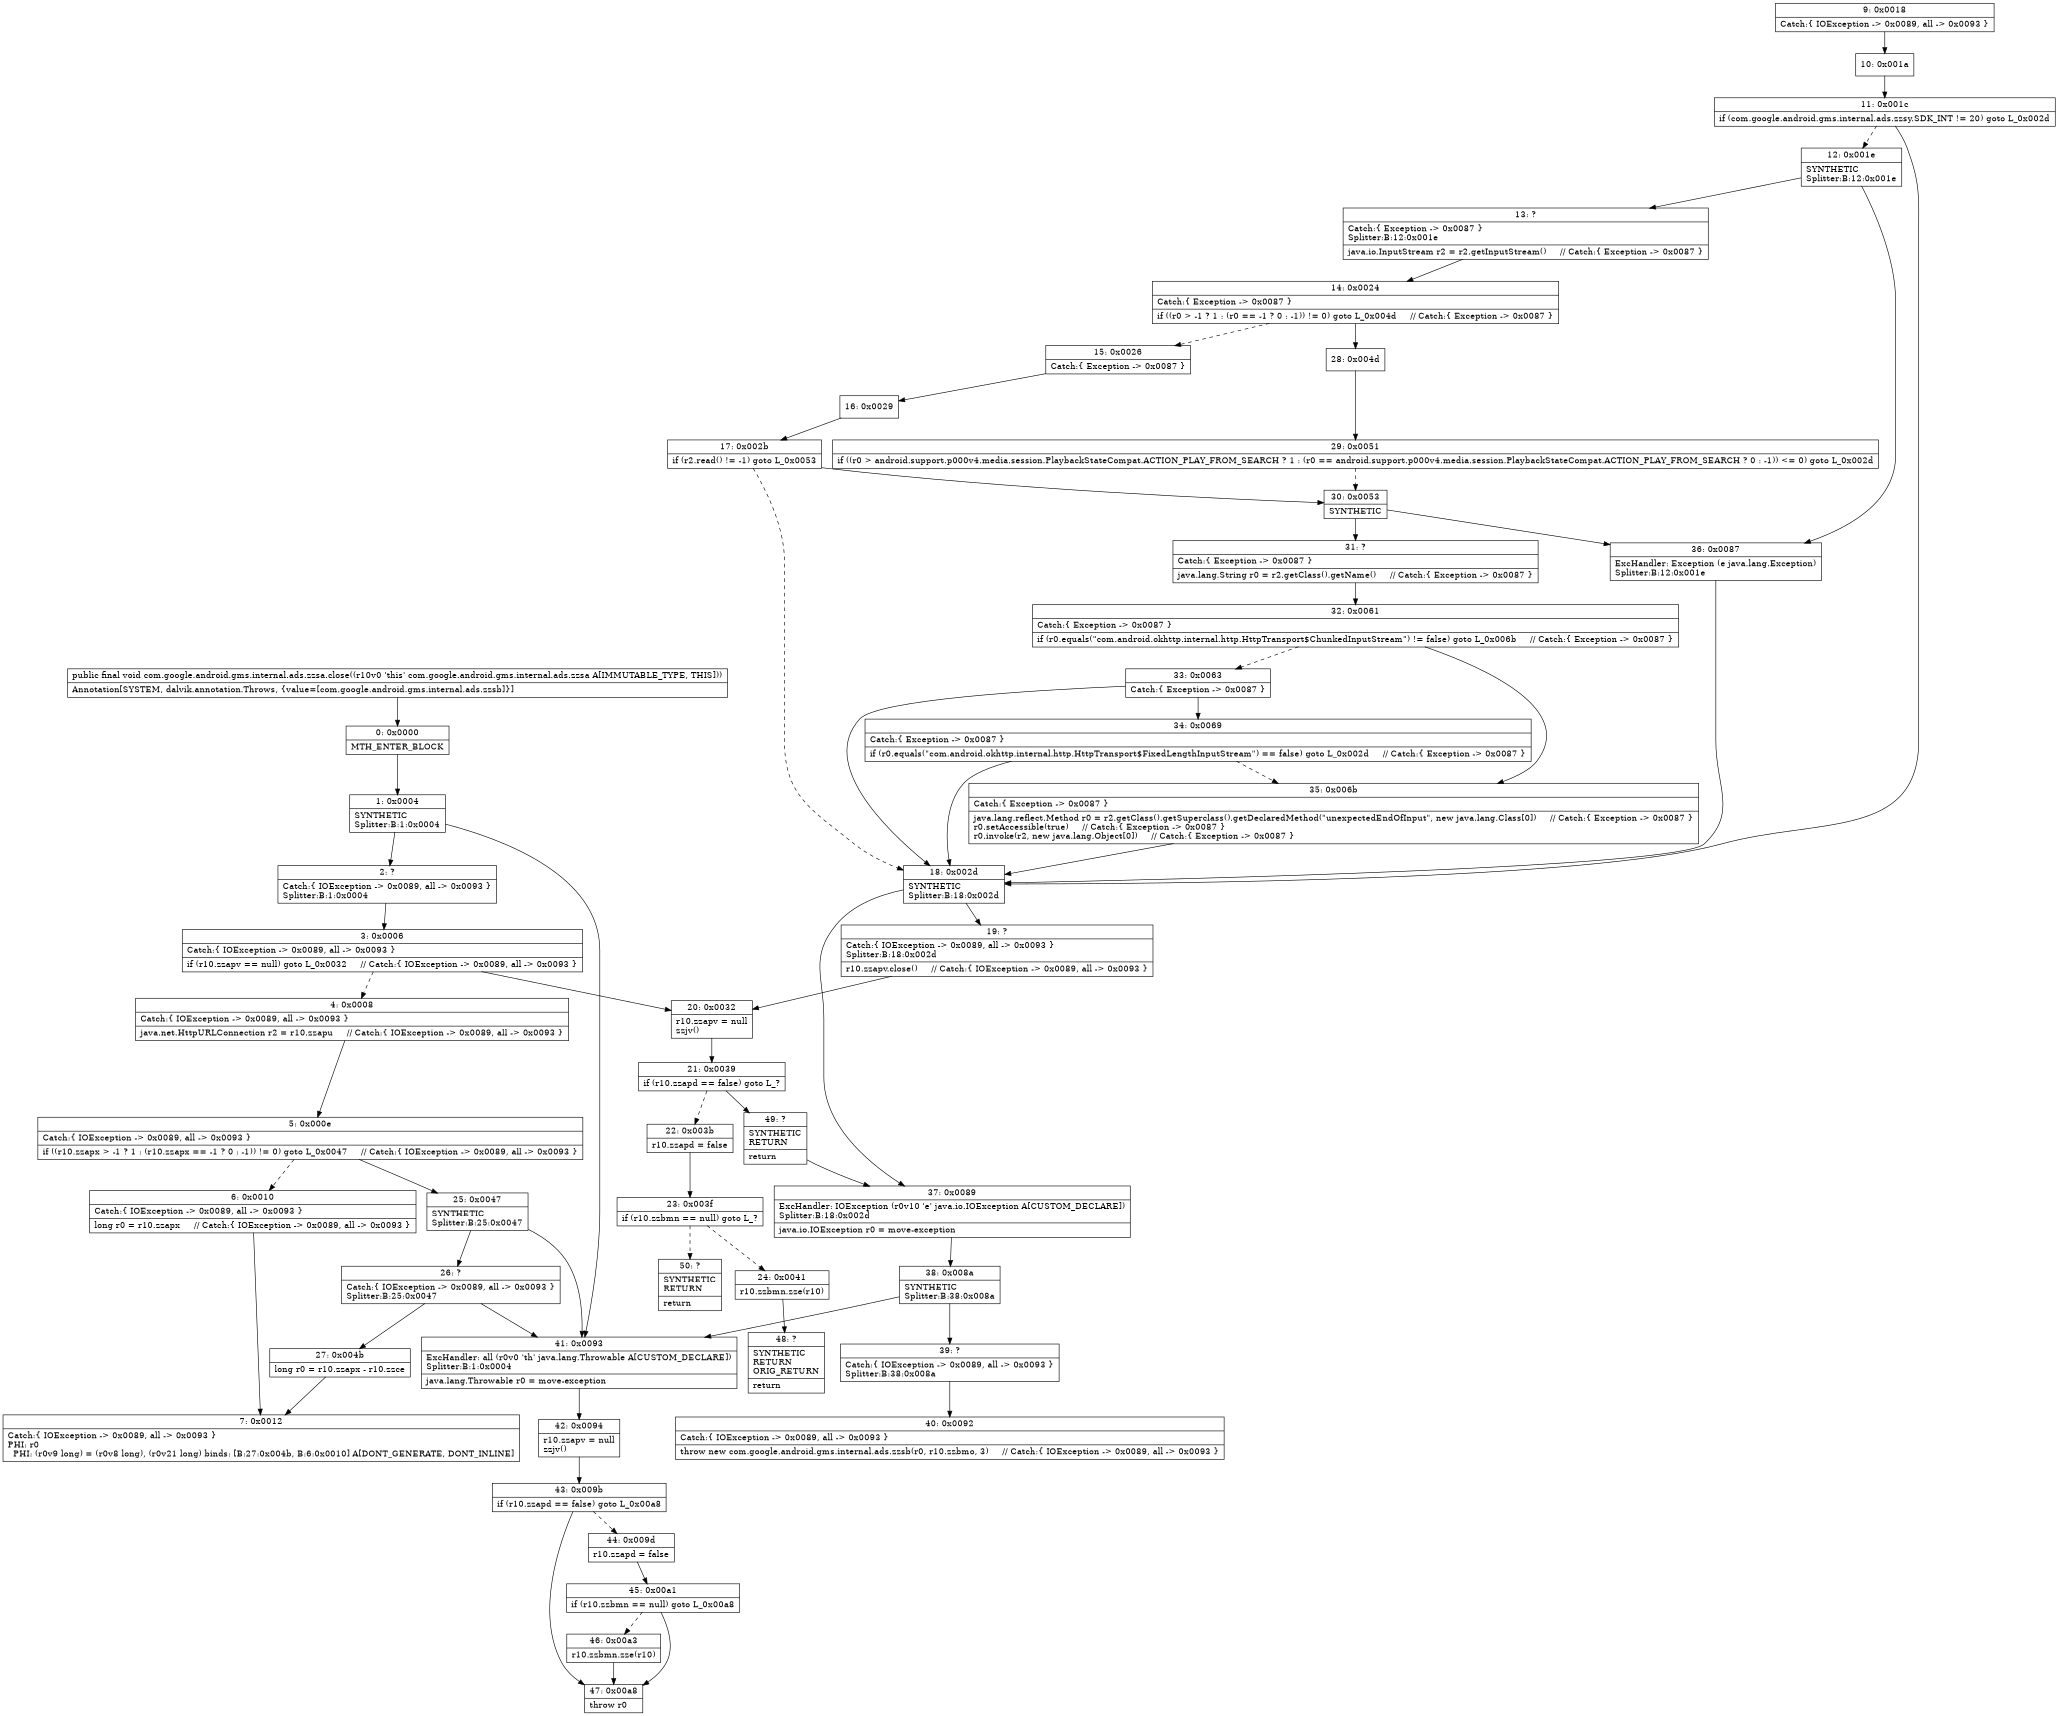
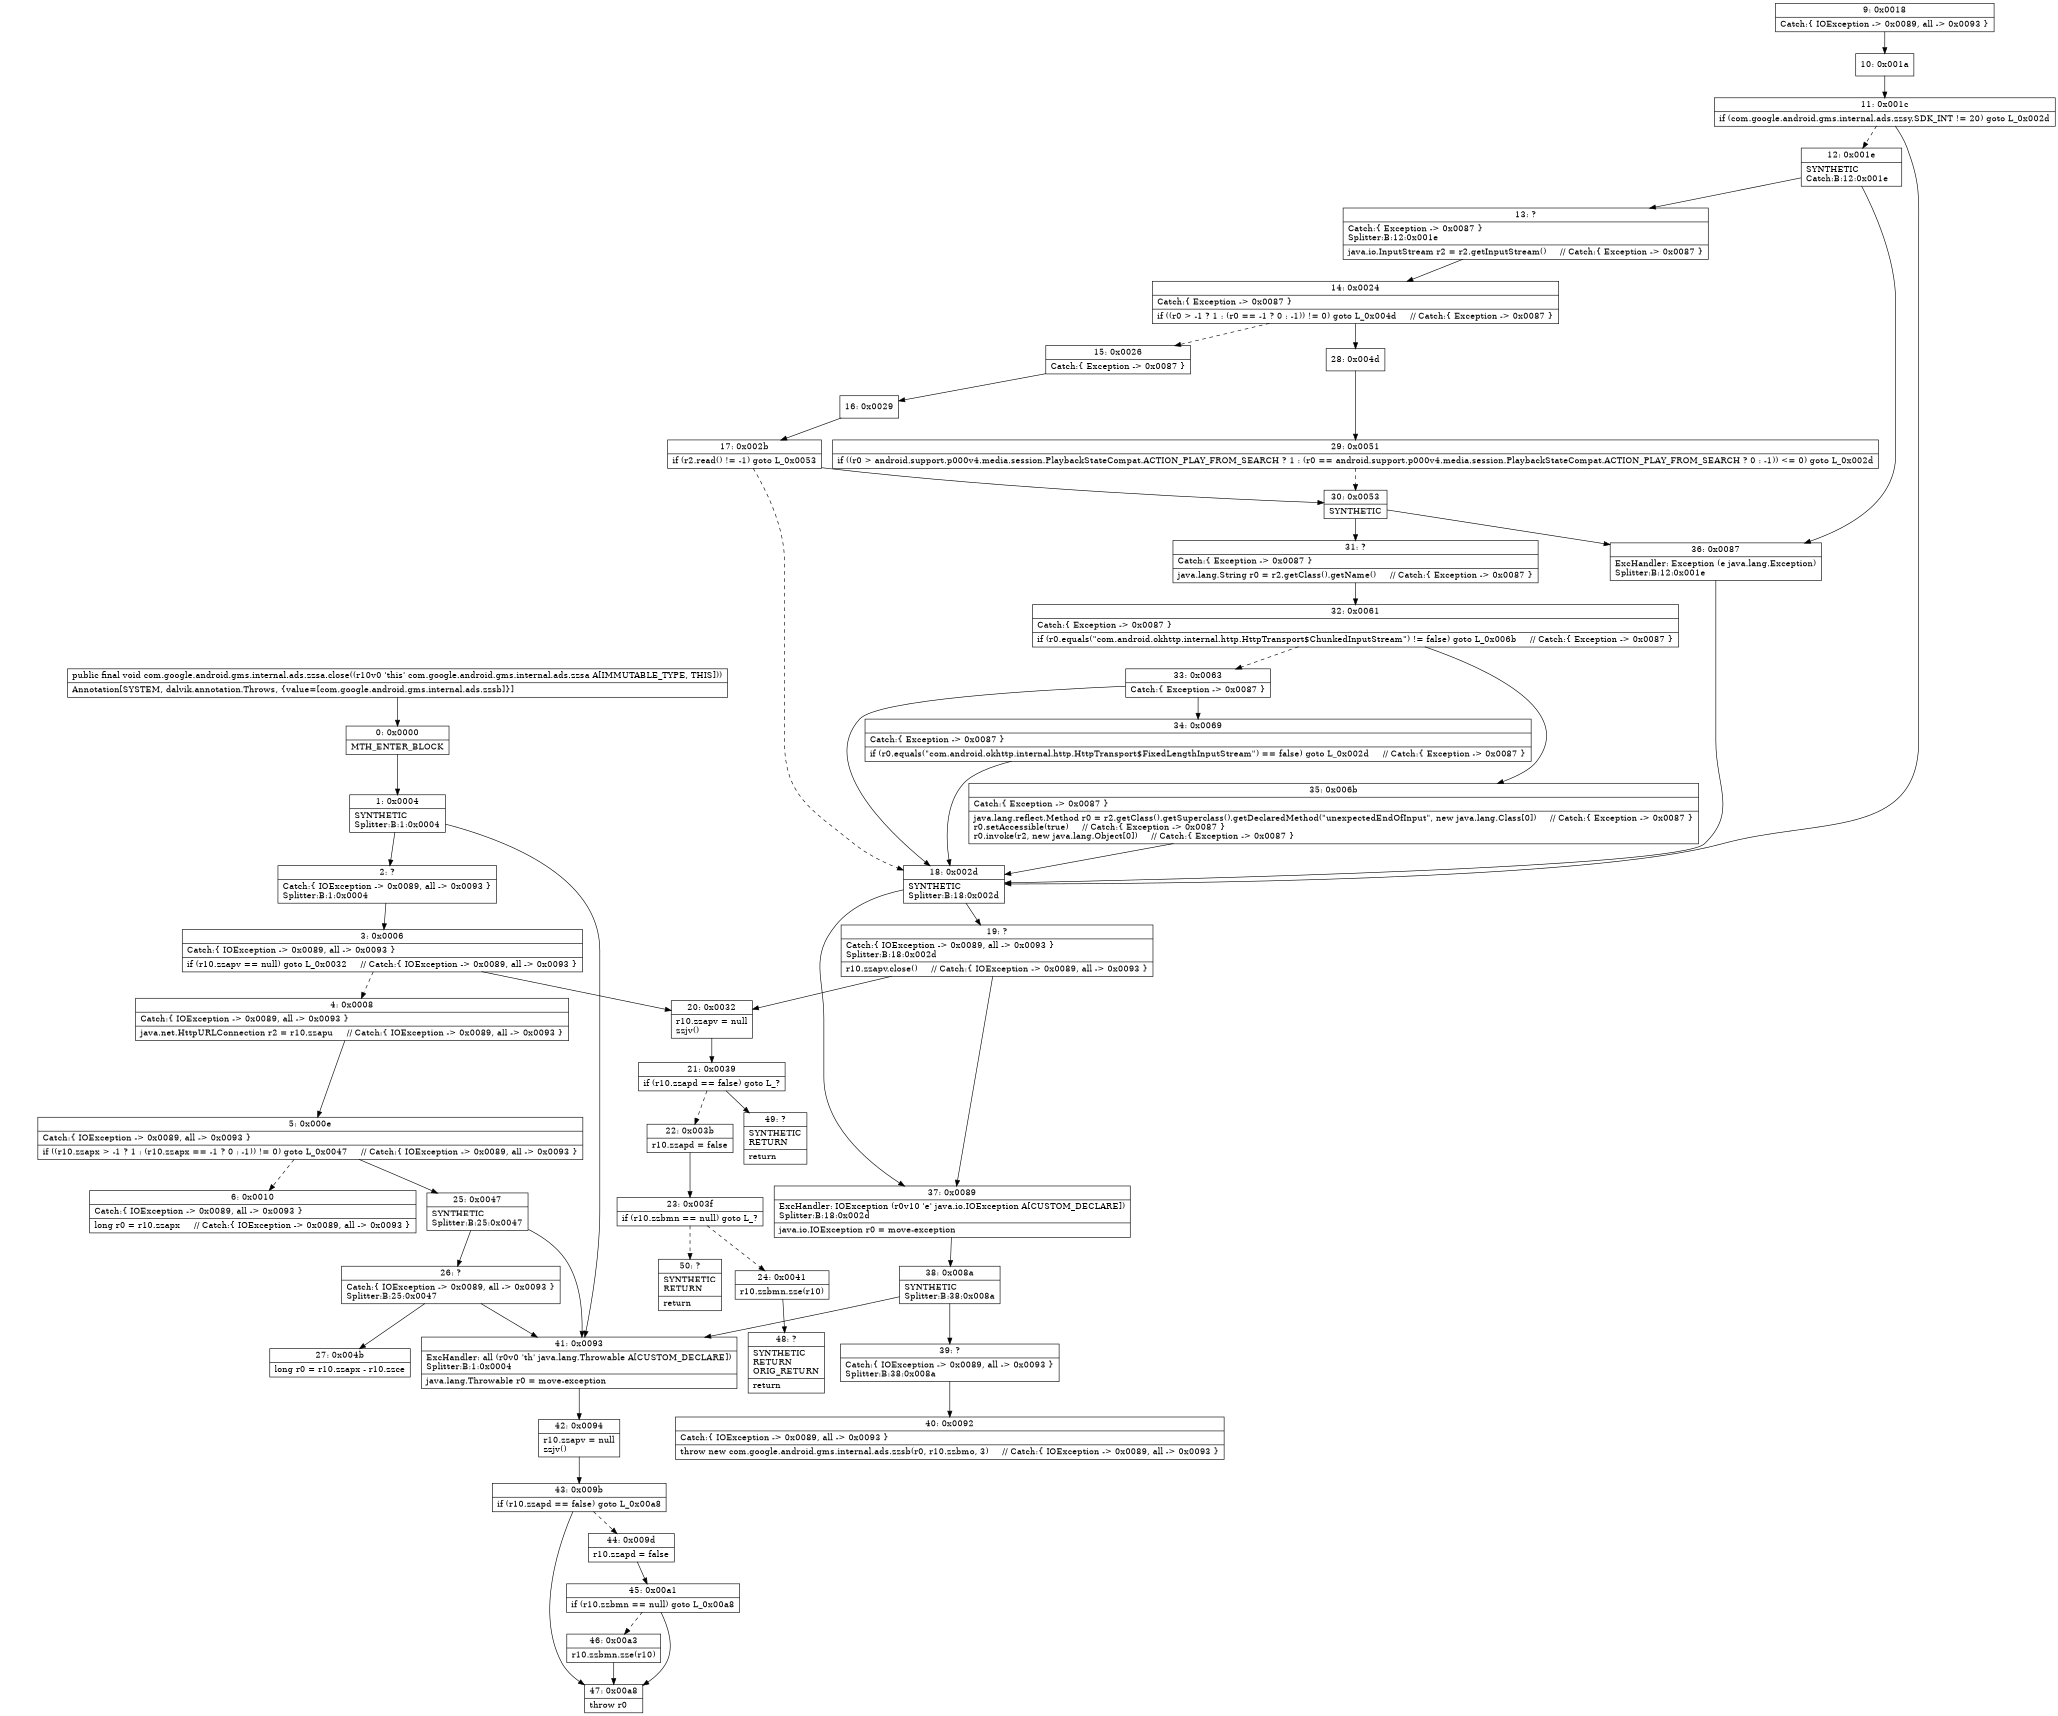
node "12: 0x001e": text "Splitter:B:12:0x001e" -> "Catch:B:12:0x001e"
edge "34: 0x0069" -> "35: 0x006b": removed
edge "49: ?" -> "37: 0x0089": now "19: ?" -> "37: 0x0089"
node "7: 0x0012": removed
